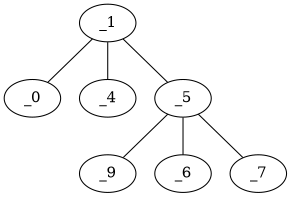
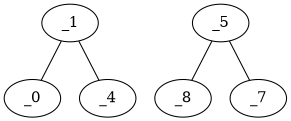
edge "_1" -- "_5": removed
node "_9": label "_9" -> "_8"
node "_6": removed
